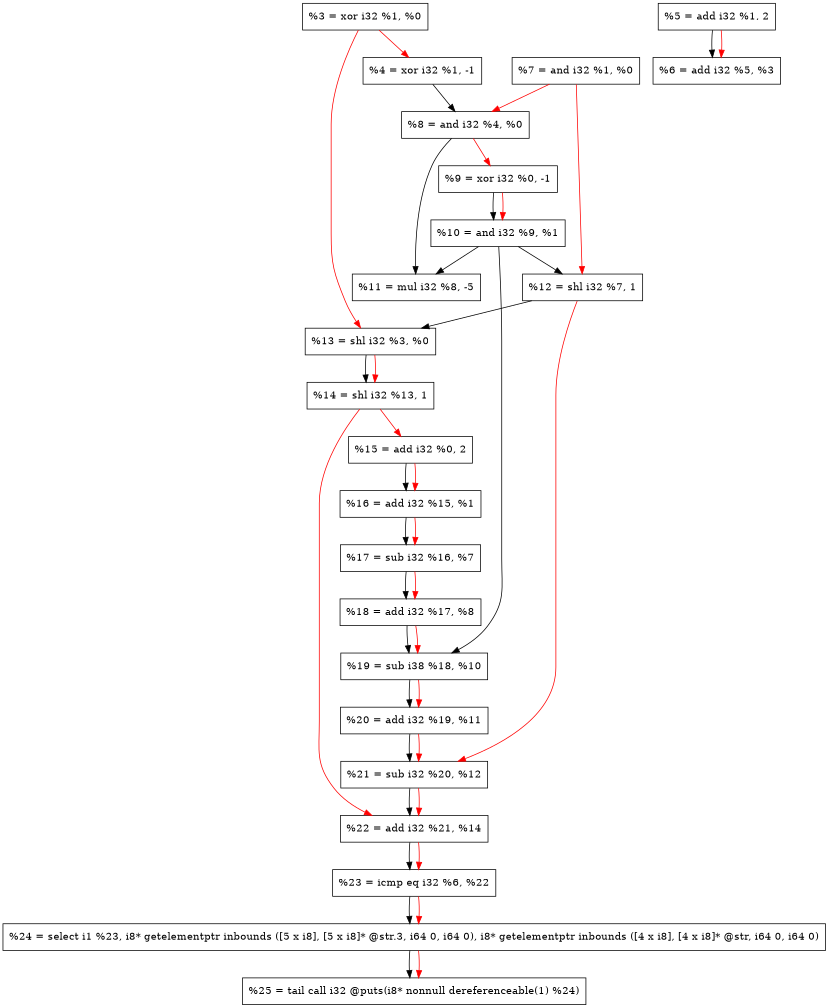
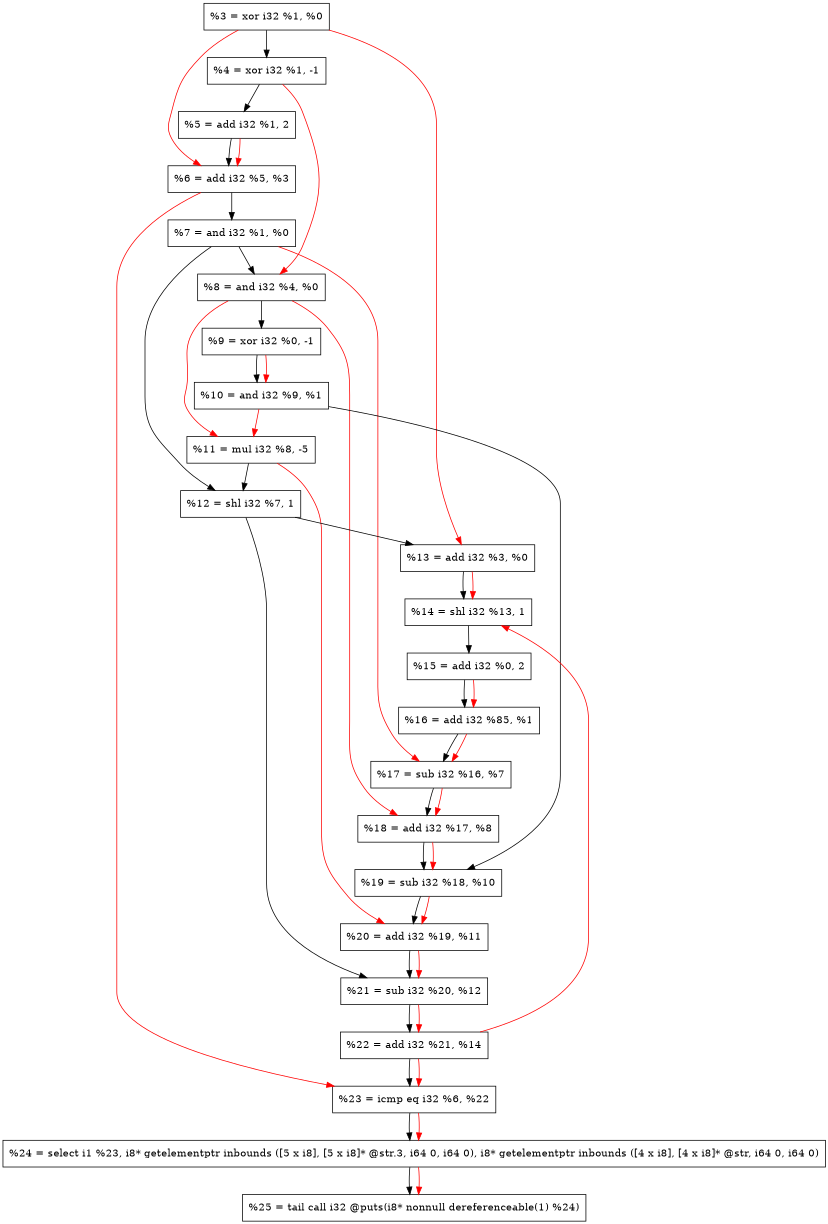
edge "%3 = xor i32 %1, %0" -> "%4 = xor i32 %1, -1": color red -> black
edge "%3 = xor i32 %1, %0" -> "%6 = add i32 %5, %3": added
edge "%4 = xor i32 %1, -1" -> "%5 = add i32 %1, 2": added
edge "%4 = xor i32 %1, -1" -> "%8 = and i32 %4, %0": color black -> red
edge "%7 = and i32 %1, %0" -> "%8 = and i32 %4, %0": color red -> black
edge "%8 = and i32 %4, %0" -> "%9 = xor i32 %0, -1": color red -> black
edge "%7 = and i32 %1, %0" -> "%12 = shl i32 %7, 1": color red -> black
edge "%8 = and i32 %4, %0" -> "%11 = mul i32 %8, -5": color black -> red
edge "%6 = add i32 %5, %3" -> "%7 = and i32 %1, %0": added
edge "%10 = and i32 %9, %1" -> "%11 = mul i32 %8, -5": color black -> red
edge "%10 = and i32 %9, %1" -> "%12 = shl i32 %7, 1": now "%11 = mul i32 %8, -5" -> "%12 = shl i32 %7, 1"
node "%13 = shl i32 %3, %0": label "%13 = shl i32 %3, %0" -> "%13 = add i32 %3, %0"
edge "%14 = shl i32 %13, 1" -> "%15 = add i32 %0, 2": color red -> black
edge "%7 = and i32 %1, %0" -> "%17 = sub i32 %16, %7": added
node "%16 = add i32 %15, %1": label "%16 = add i32 %15, %1" -> "%16 = add i32 %85, %1"
edge "%12 = shl i32 %7, 1" -> "%21 = sub i32 %20, %12": color red -> black
edge "%8 = and i32 %4, %0" -> "%18 = add i32 %17, %8": added
edge "%14 = shl i32 %13, 1" -> "%22 = add i32 %21, %14": reversed
node "%19 = sub i38 %18, %10": label "%19 = sub i38 %18, %10" -> "%19 = sub i32 %18, %10"
edge "%6 = add i32 %5, %3" -> "%23 = icmp eq i32 %6, %22": added
edge "%11 = mul i32 %8, -5" -> "%20 = add i32 %19, %11": added
